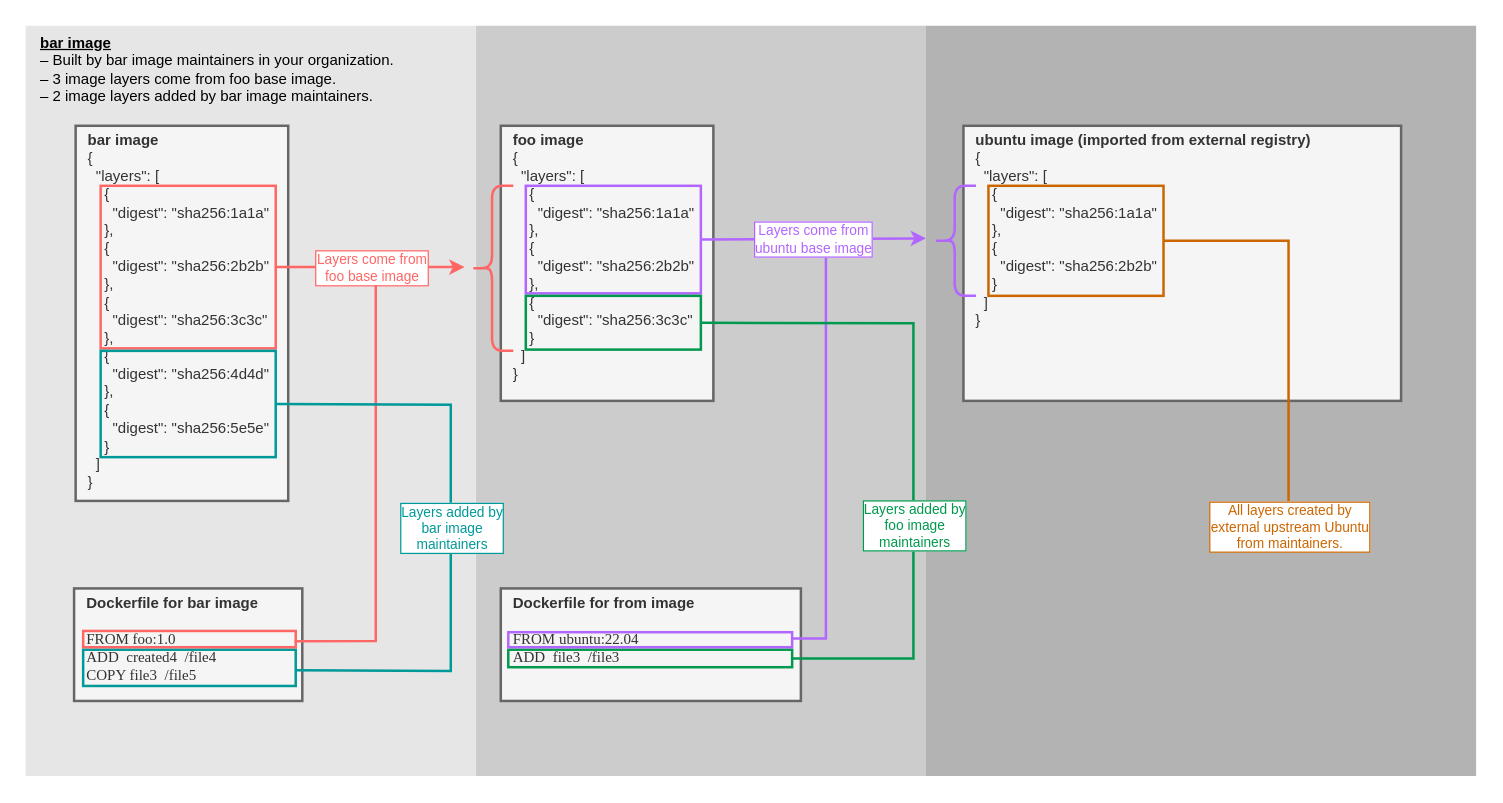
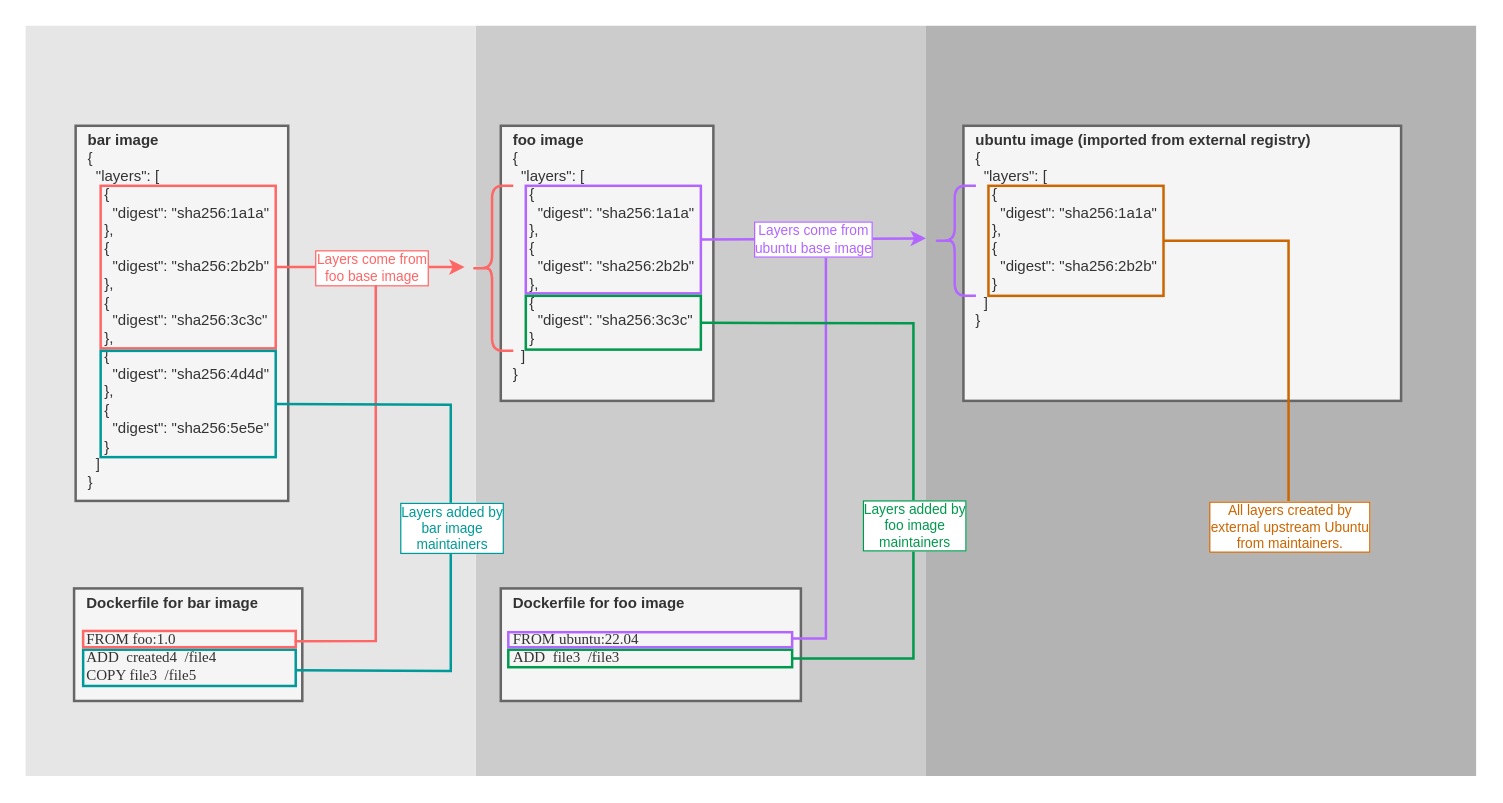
node "bar image – Built by bar image maintainers in your organization. – 3 image layers come from foo base image. – 2 image layers added by bar image maintainers.": removed
node "Dockerfile for from image FROM ubuntu:22.04 ADD file3 /file3": label "Dockerfile for from image FROM ubuntu:22.04 ADD file3 /file3" -> "Dockerfile for foo image FROM ubuntu:22.04 ADD file3 /file3"
